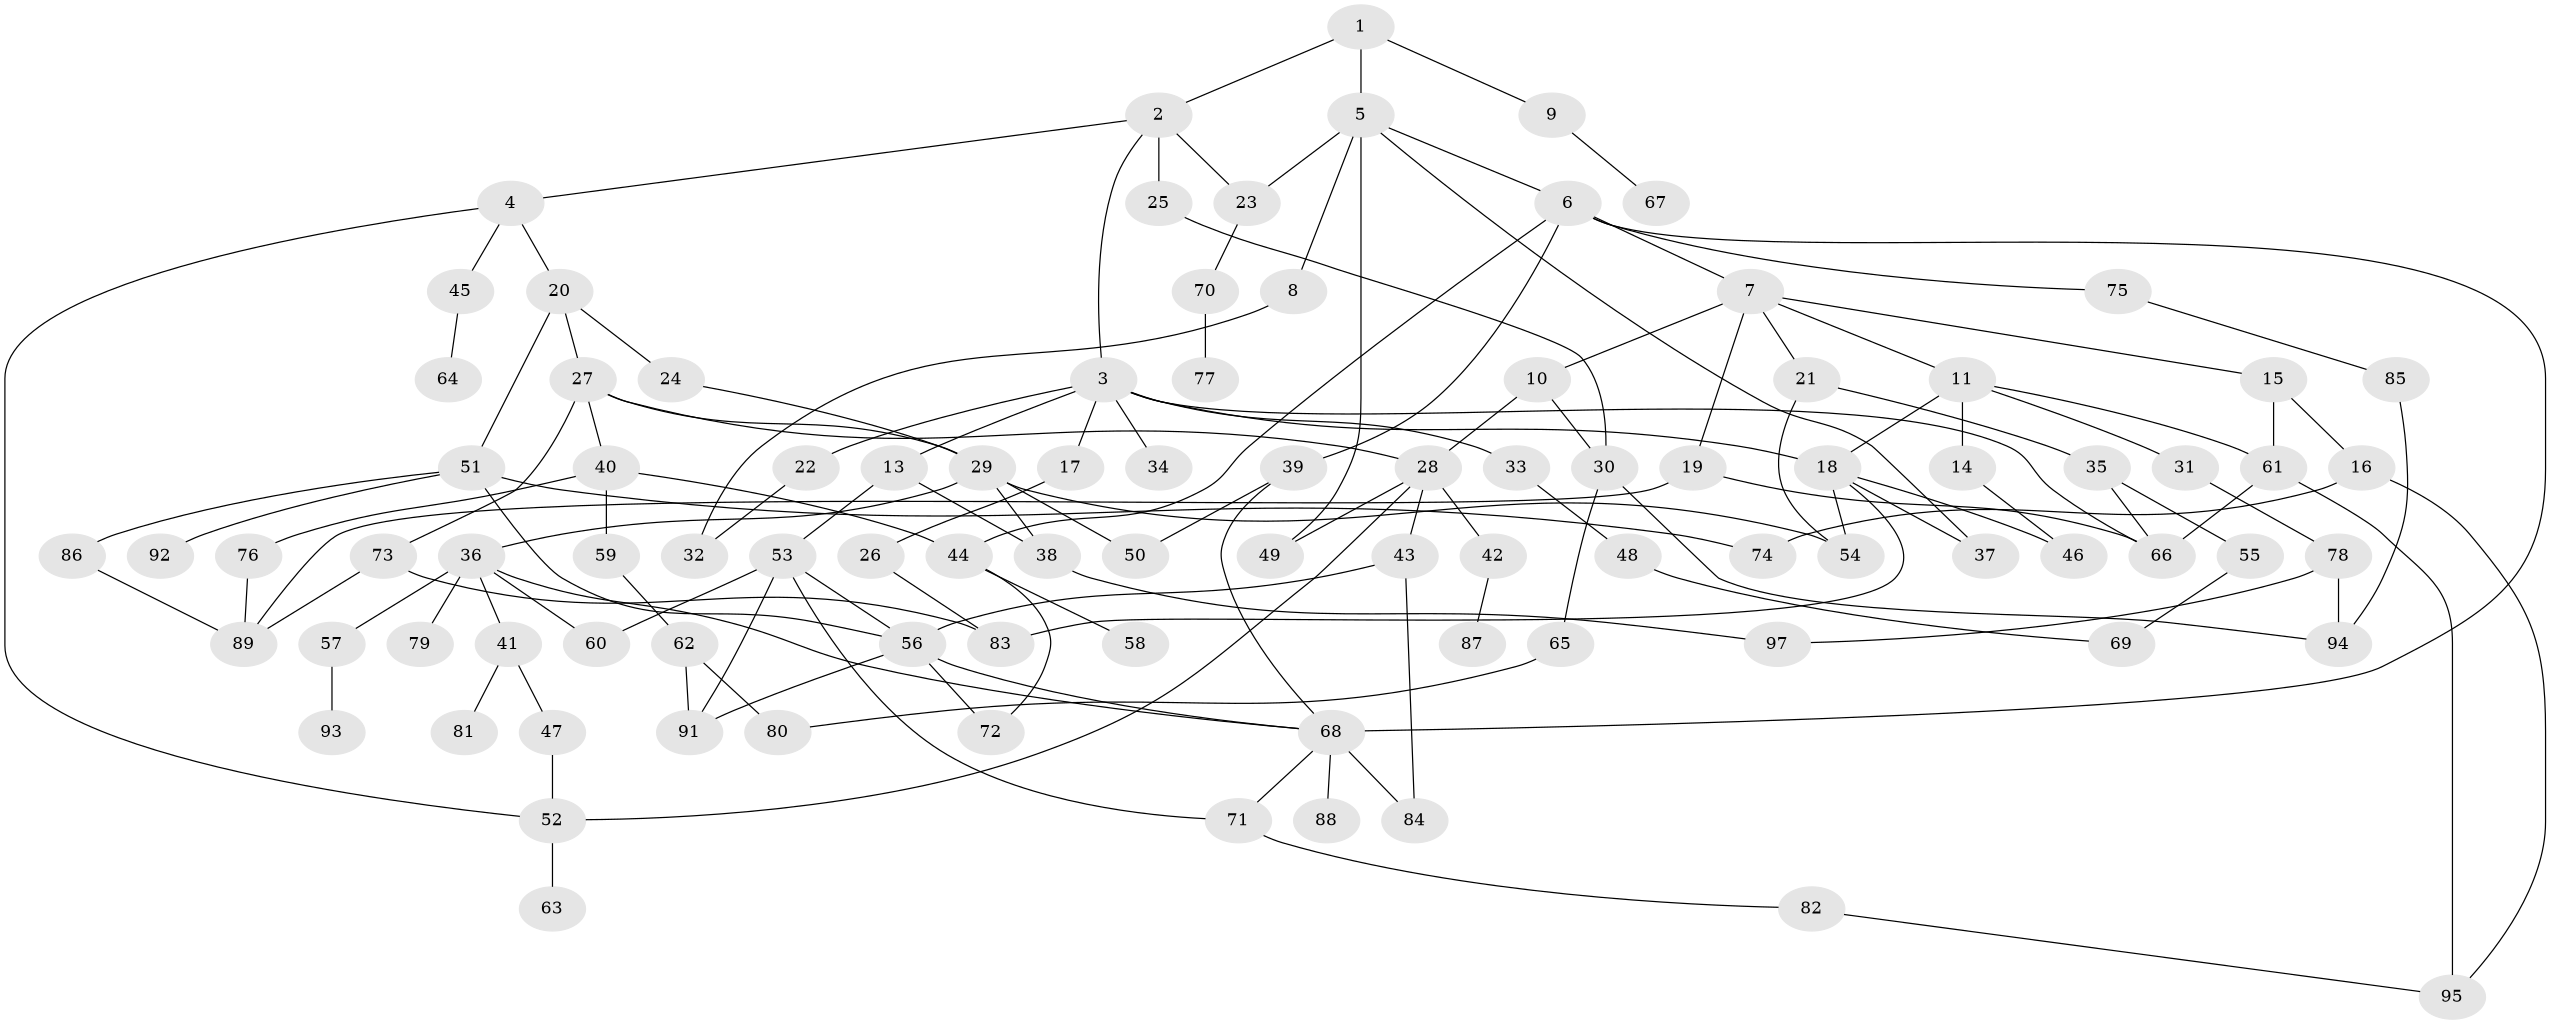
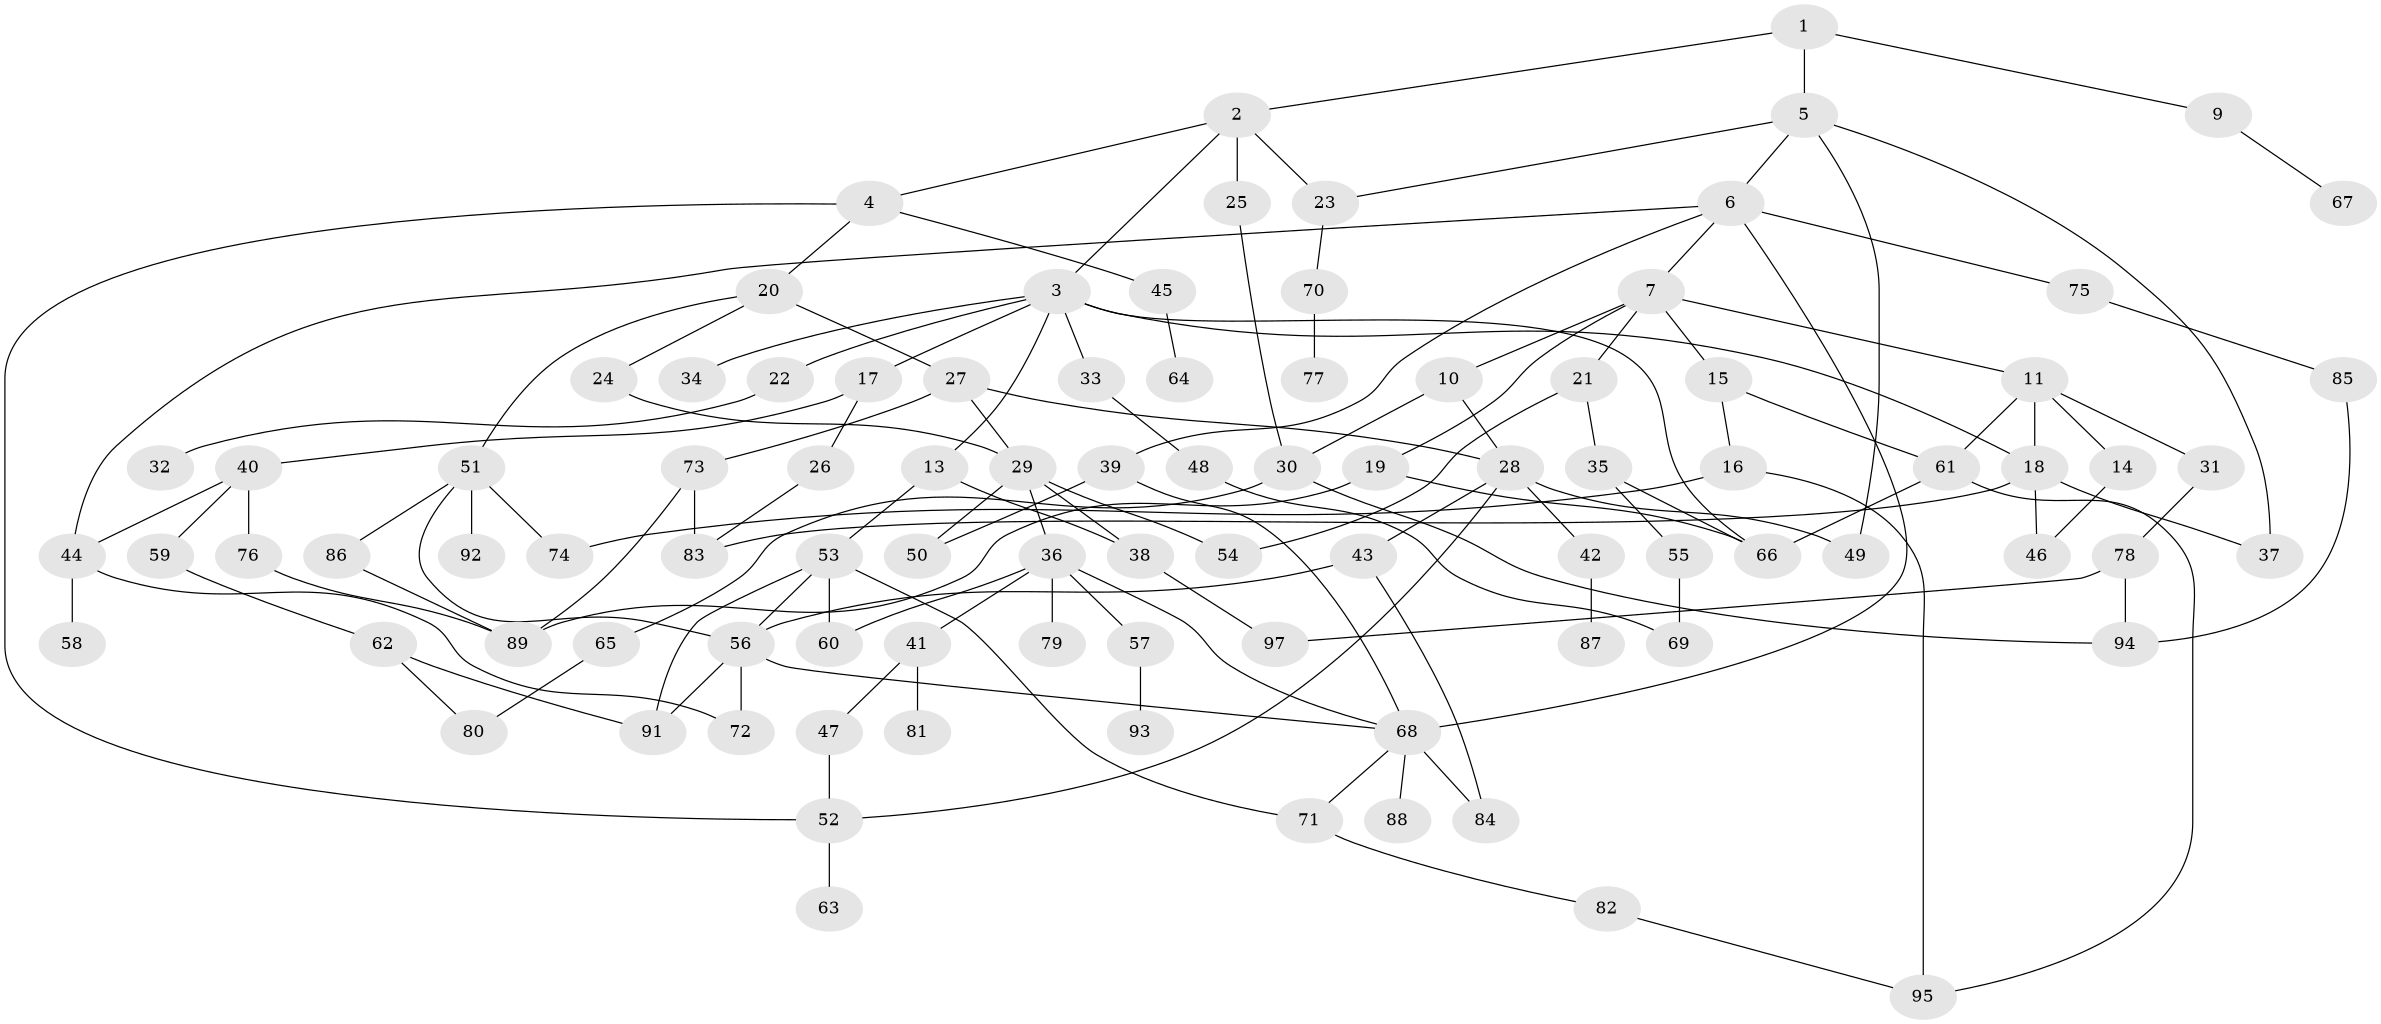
node "8": removed
edge "27" -- "40": now "17" -- "40"
edge "18" -- "54": removed
